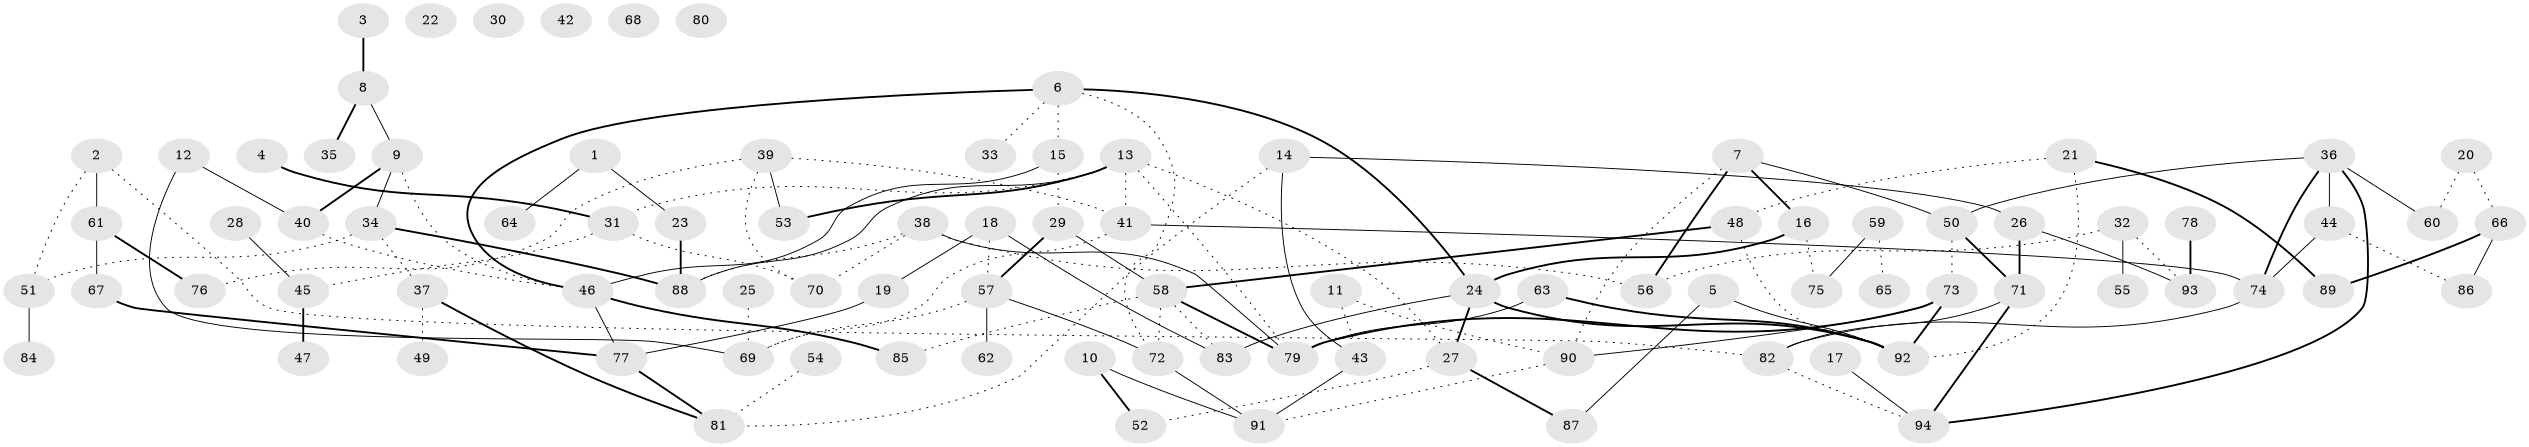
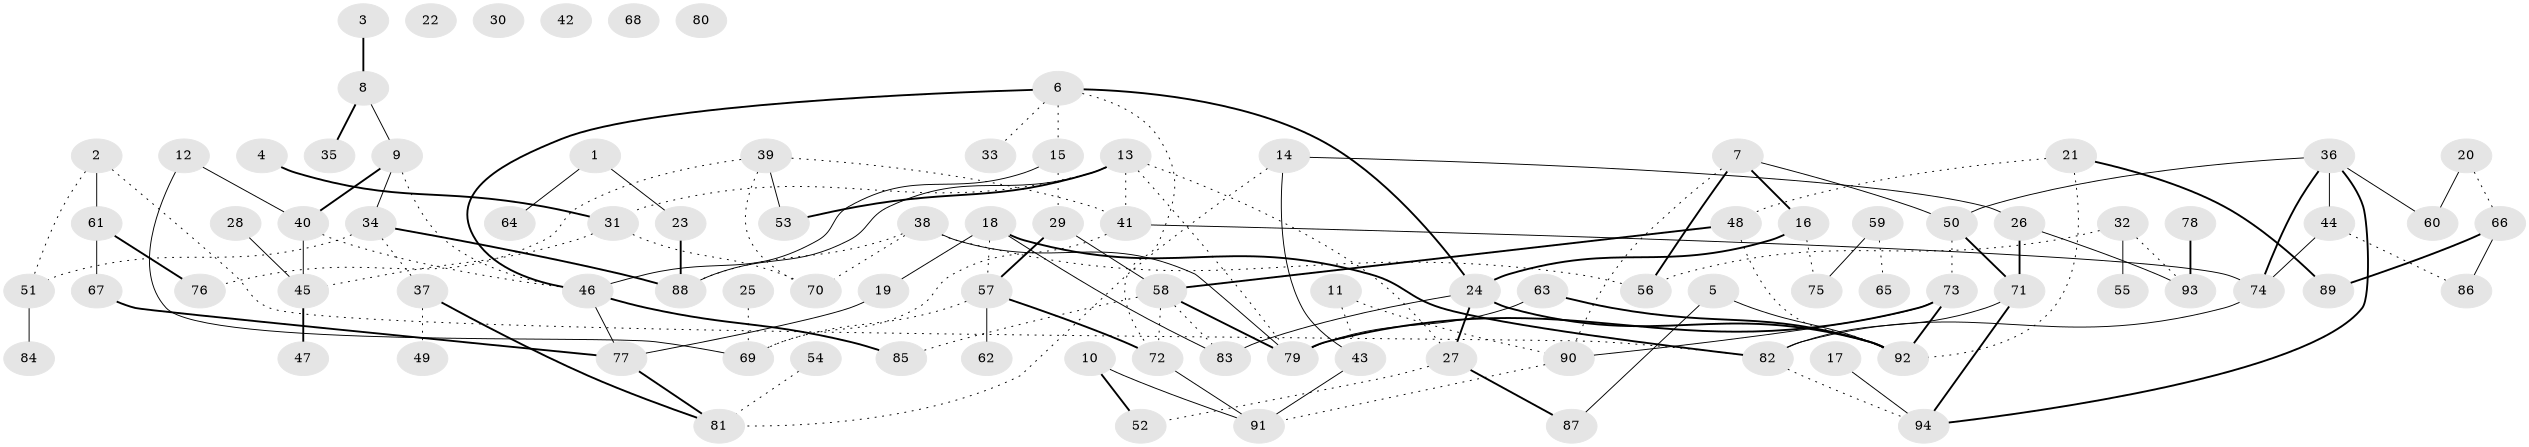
edge "20" -- "60": style dotted -> solid
edge "40" -- "45": added
edge "18" -- "82": added
edge "57" -- "72": style solid -> bold
